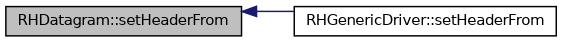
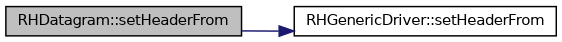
edge "RHGenericDriver::setHeaderFrom" -> "RHDatagram::setHeaderFrom": reversed
